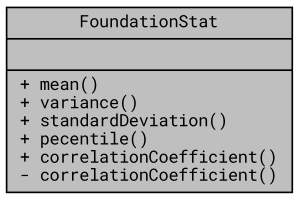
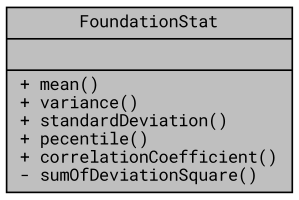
node "FoundationStat": text "- correlationCoefficient()" -> "- sumOfDeviationSquare()"
